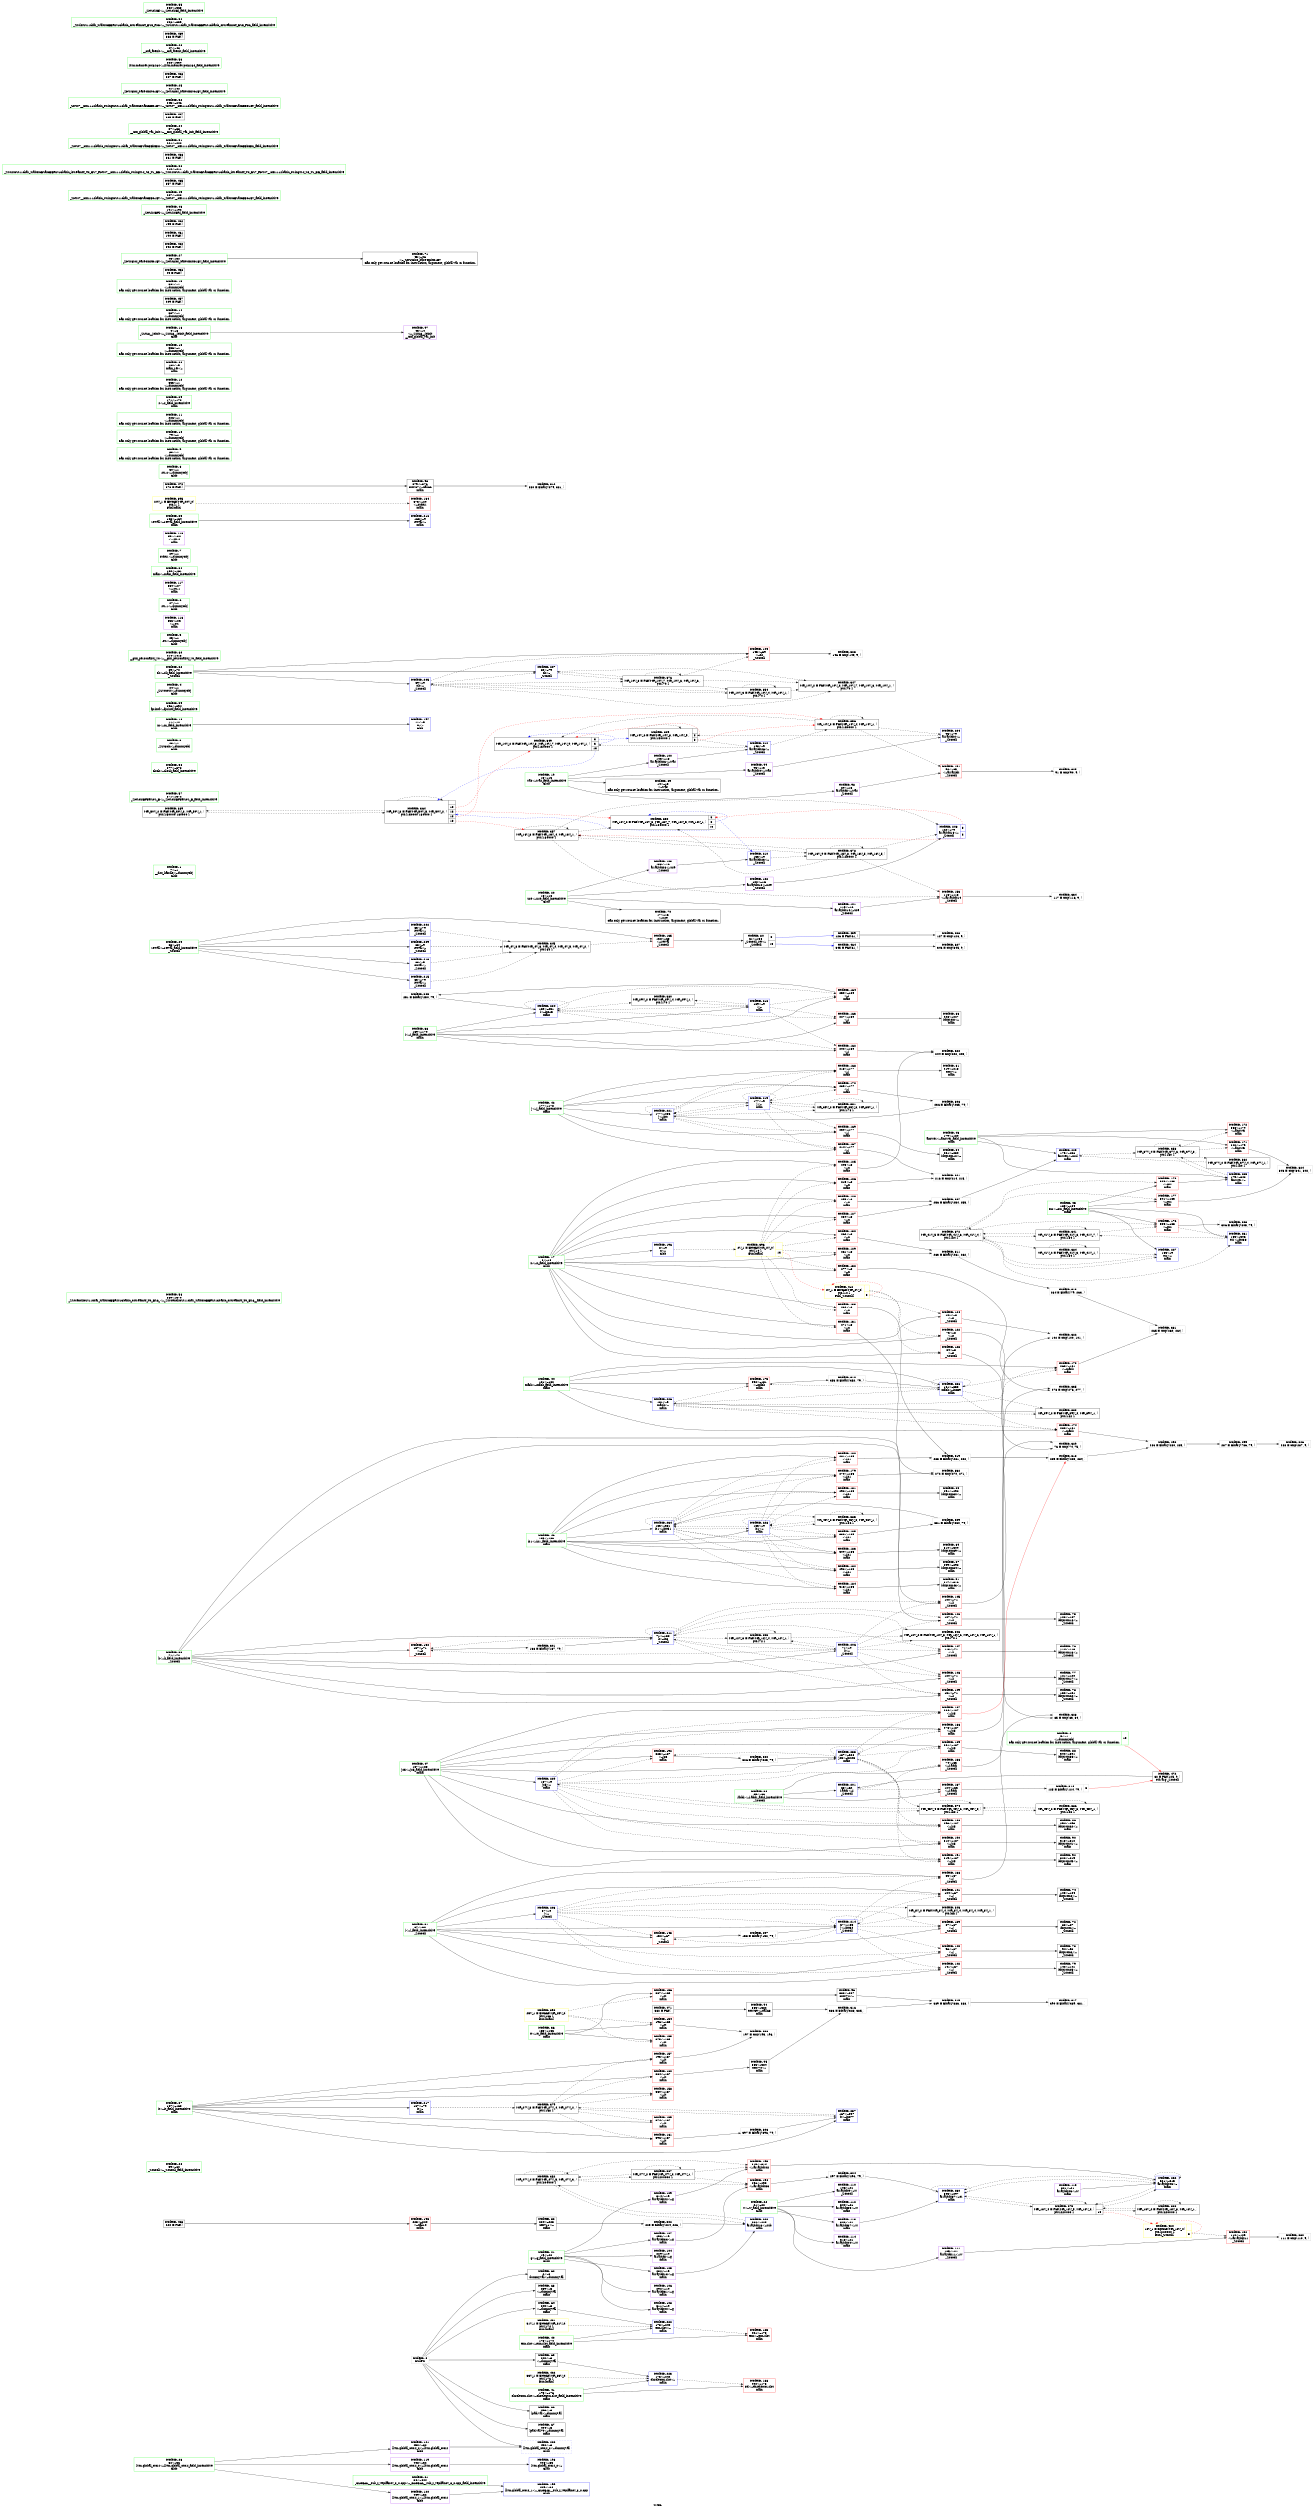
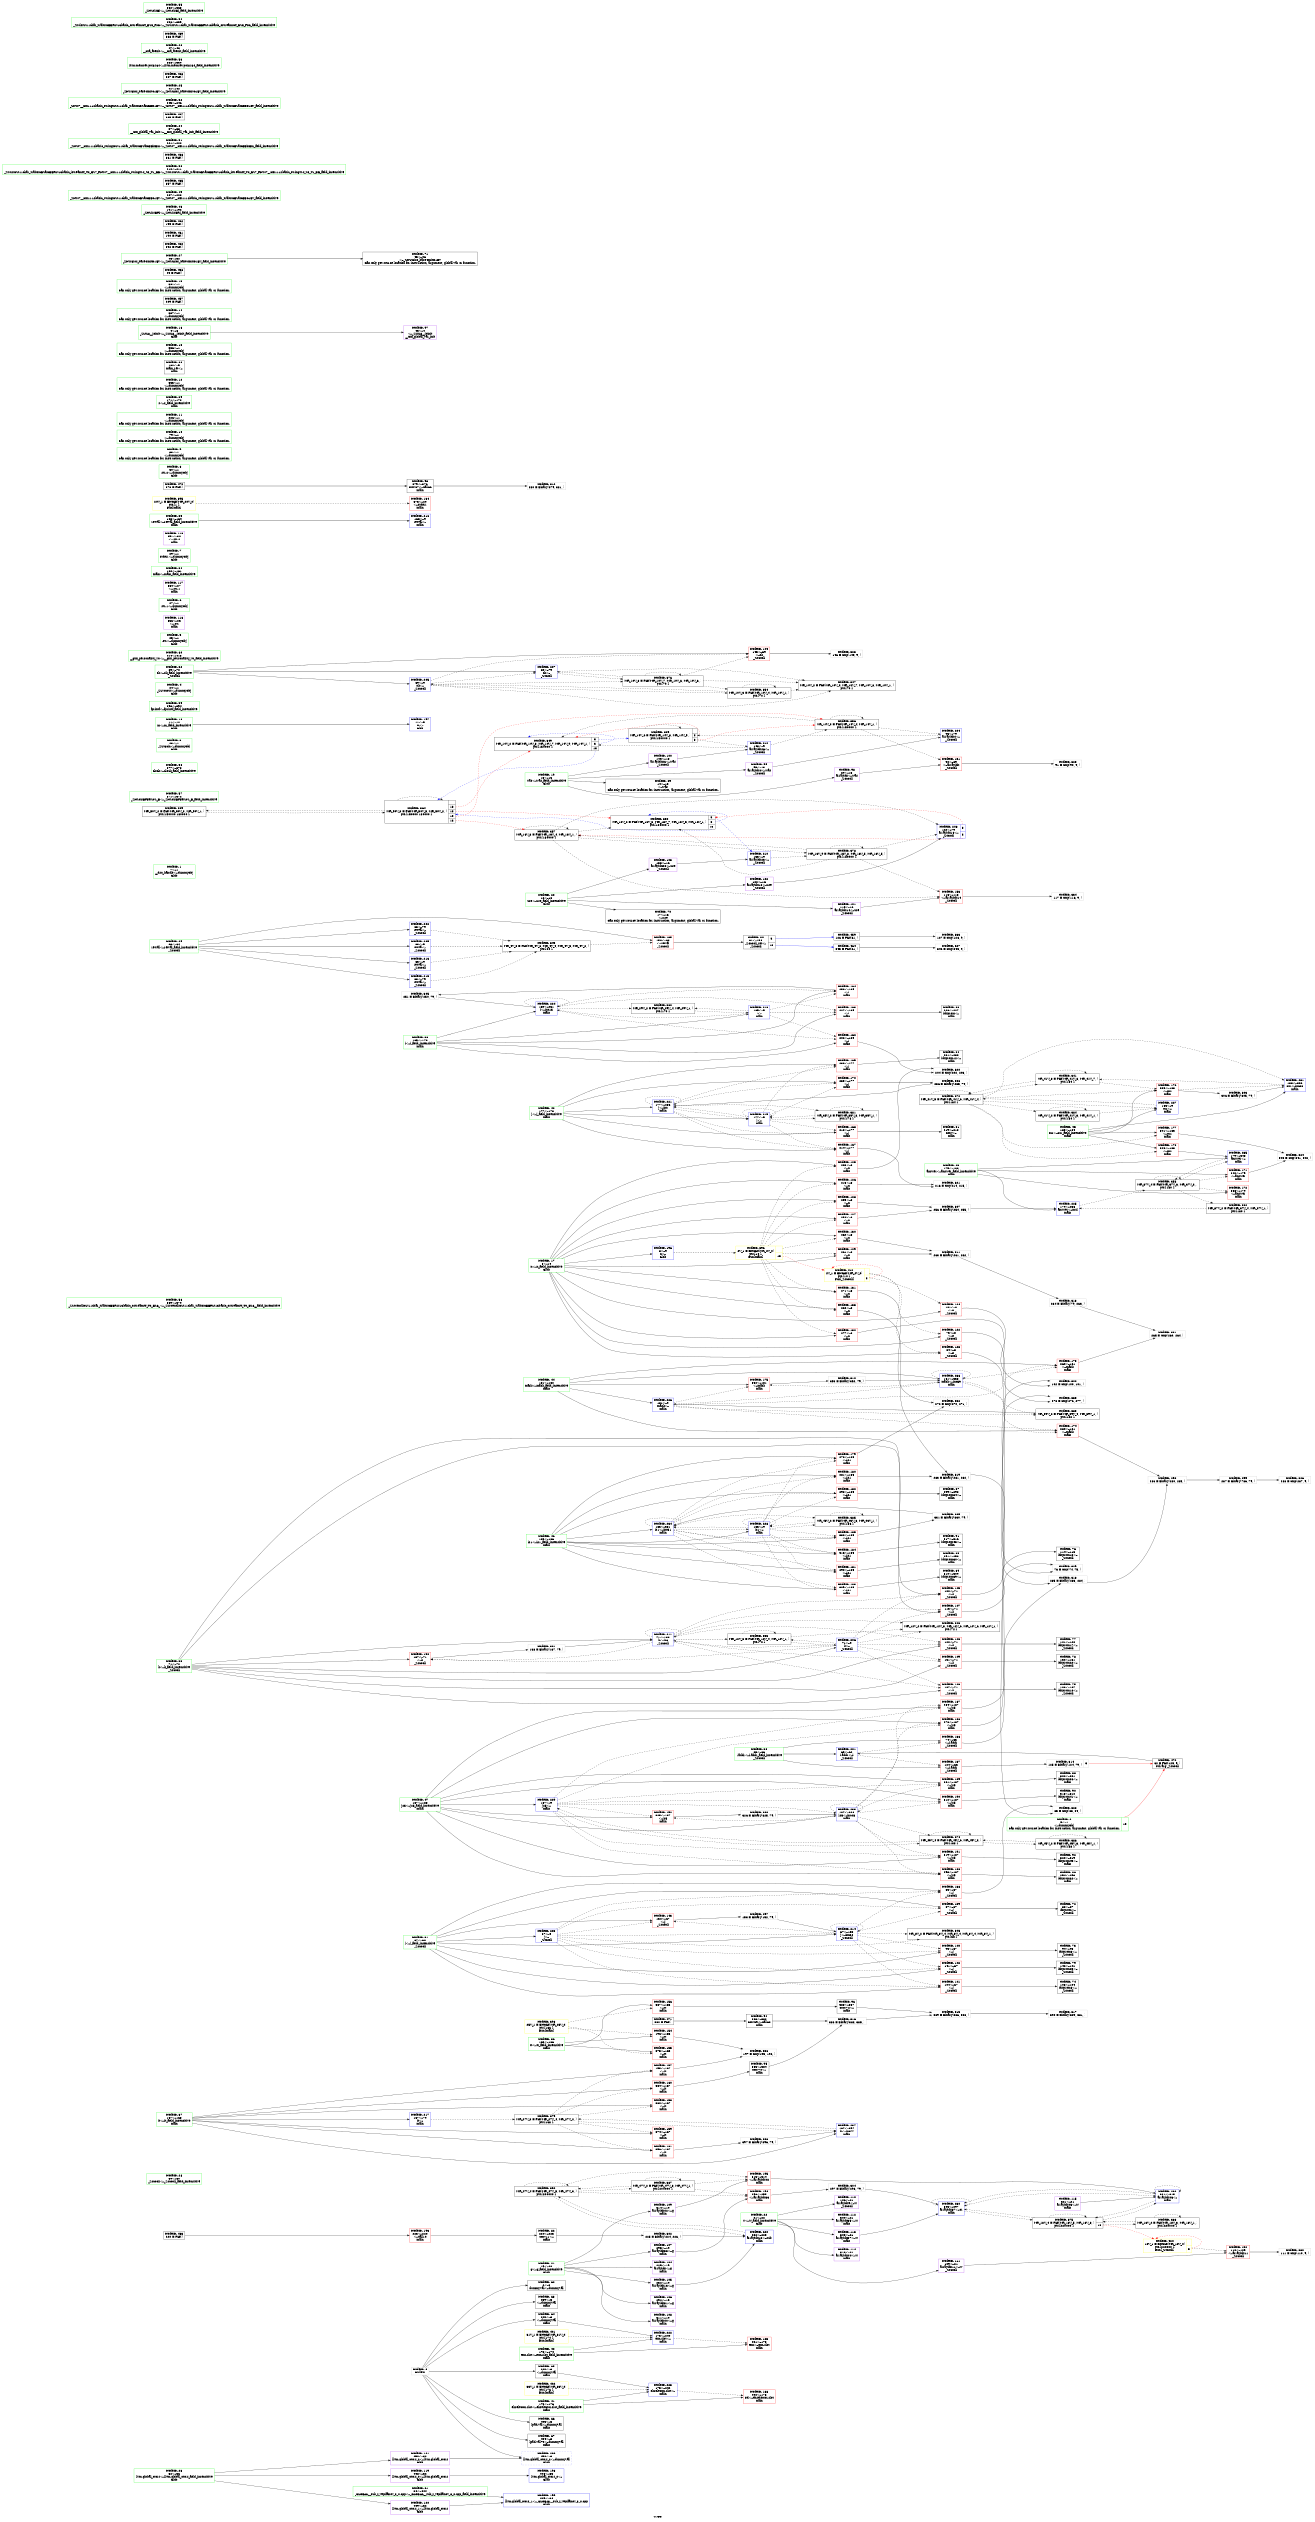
edge "NodeID: 303" -> "NodeID: 231": added
edge "NodeID: 187" -> "NodeID: 318": color red -> black
